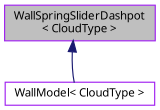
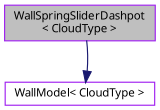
edge "WallModel< CloudType >" -> "WallSpringSliderDashpot < CloudType >": reversed
